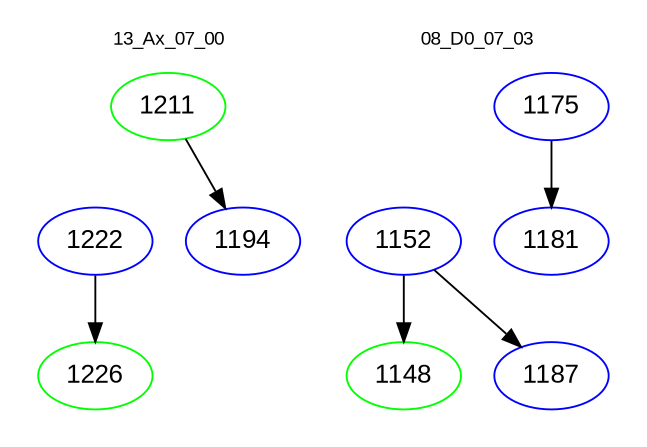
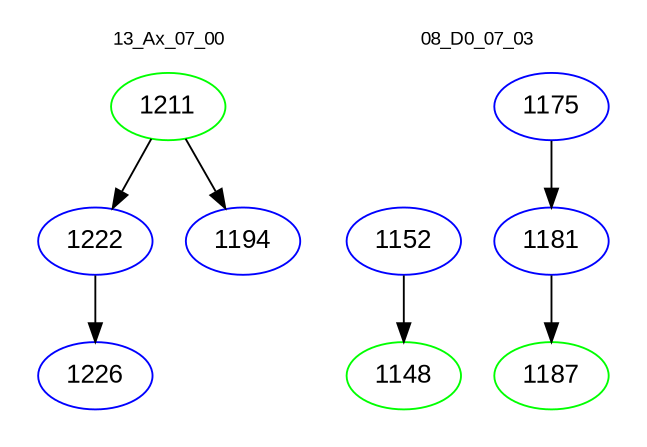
edge "1211" -> "1222": added
edge "1152" -> "1187": now "1181" -> "1187"
node "1226": color green -> blue
node "1187": color blue -> green
